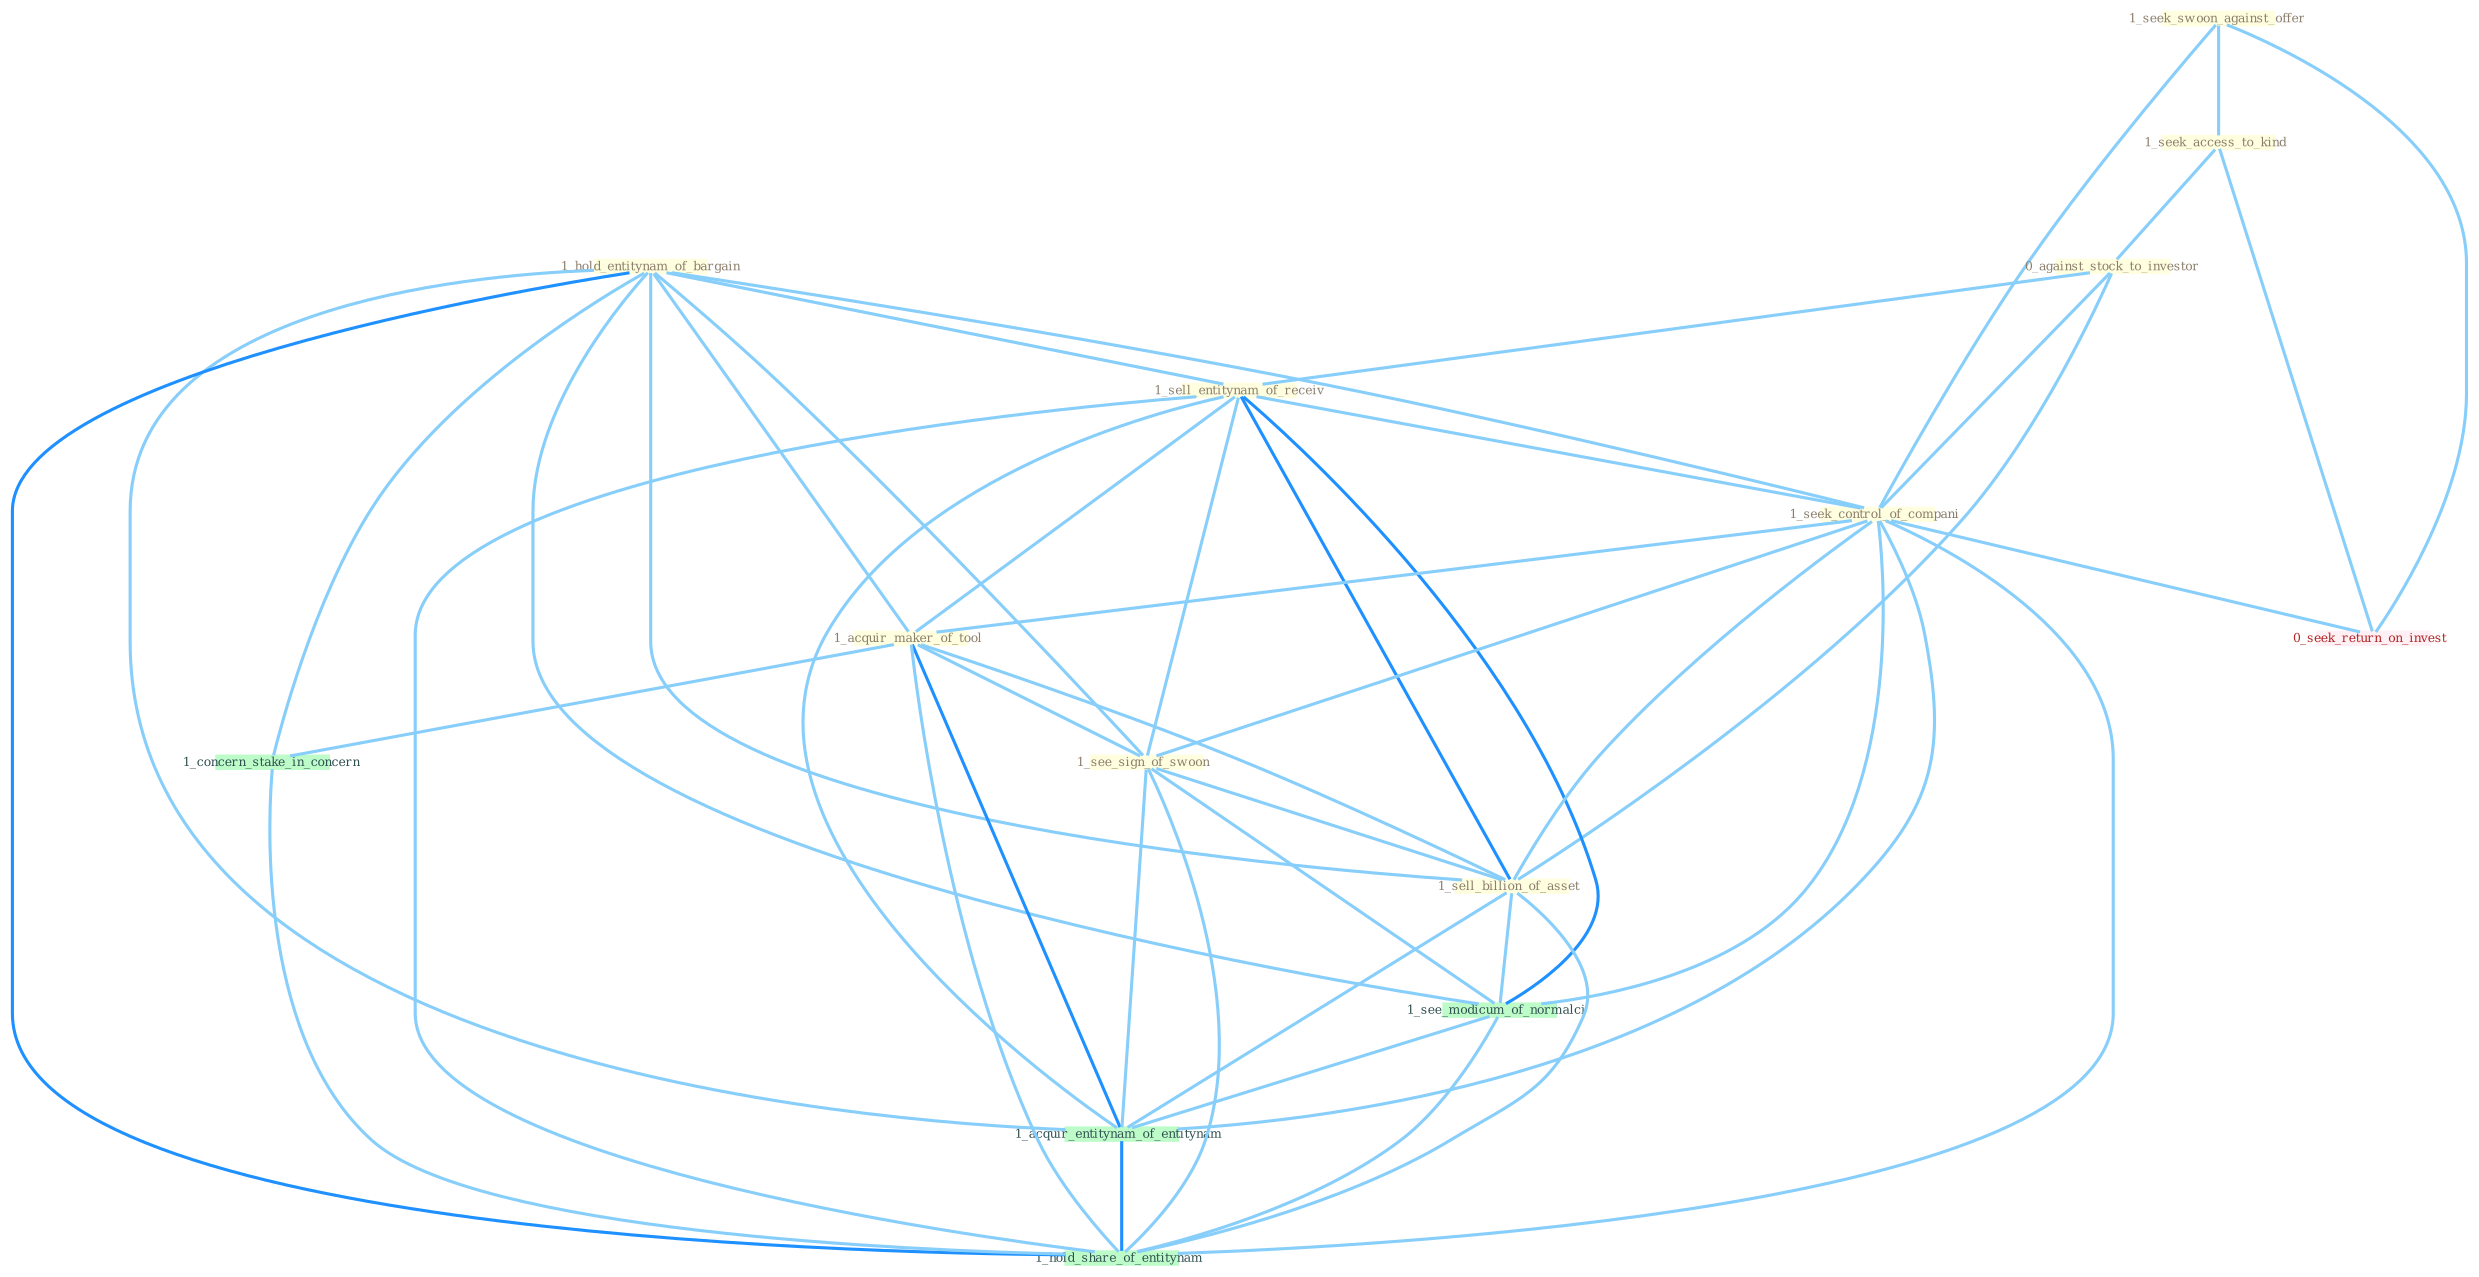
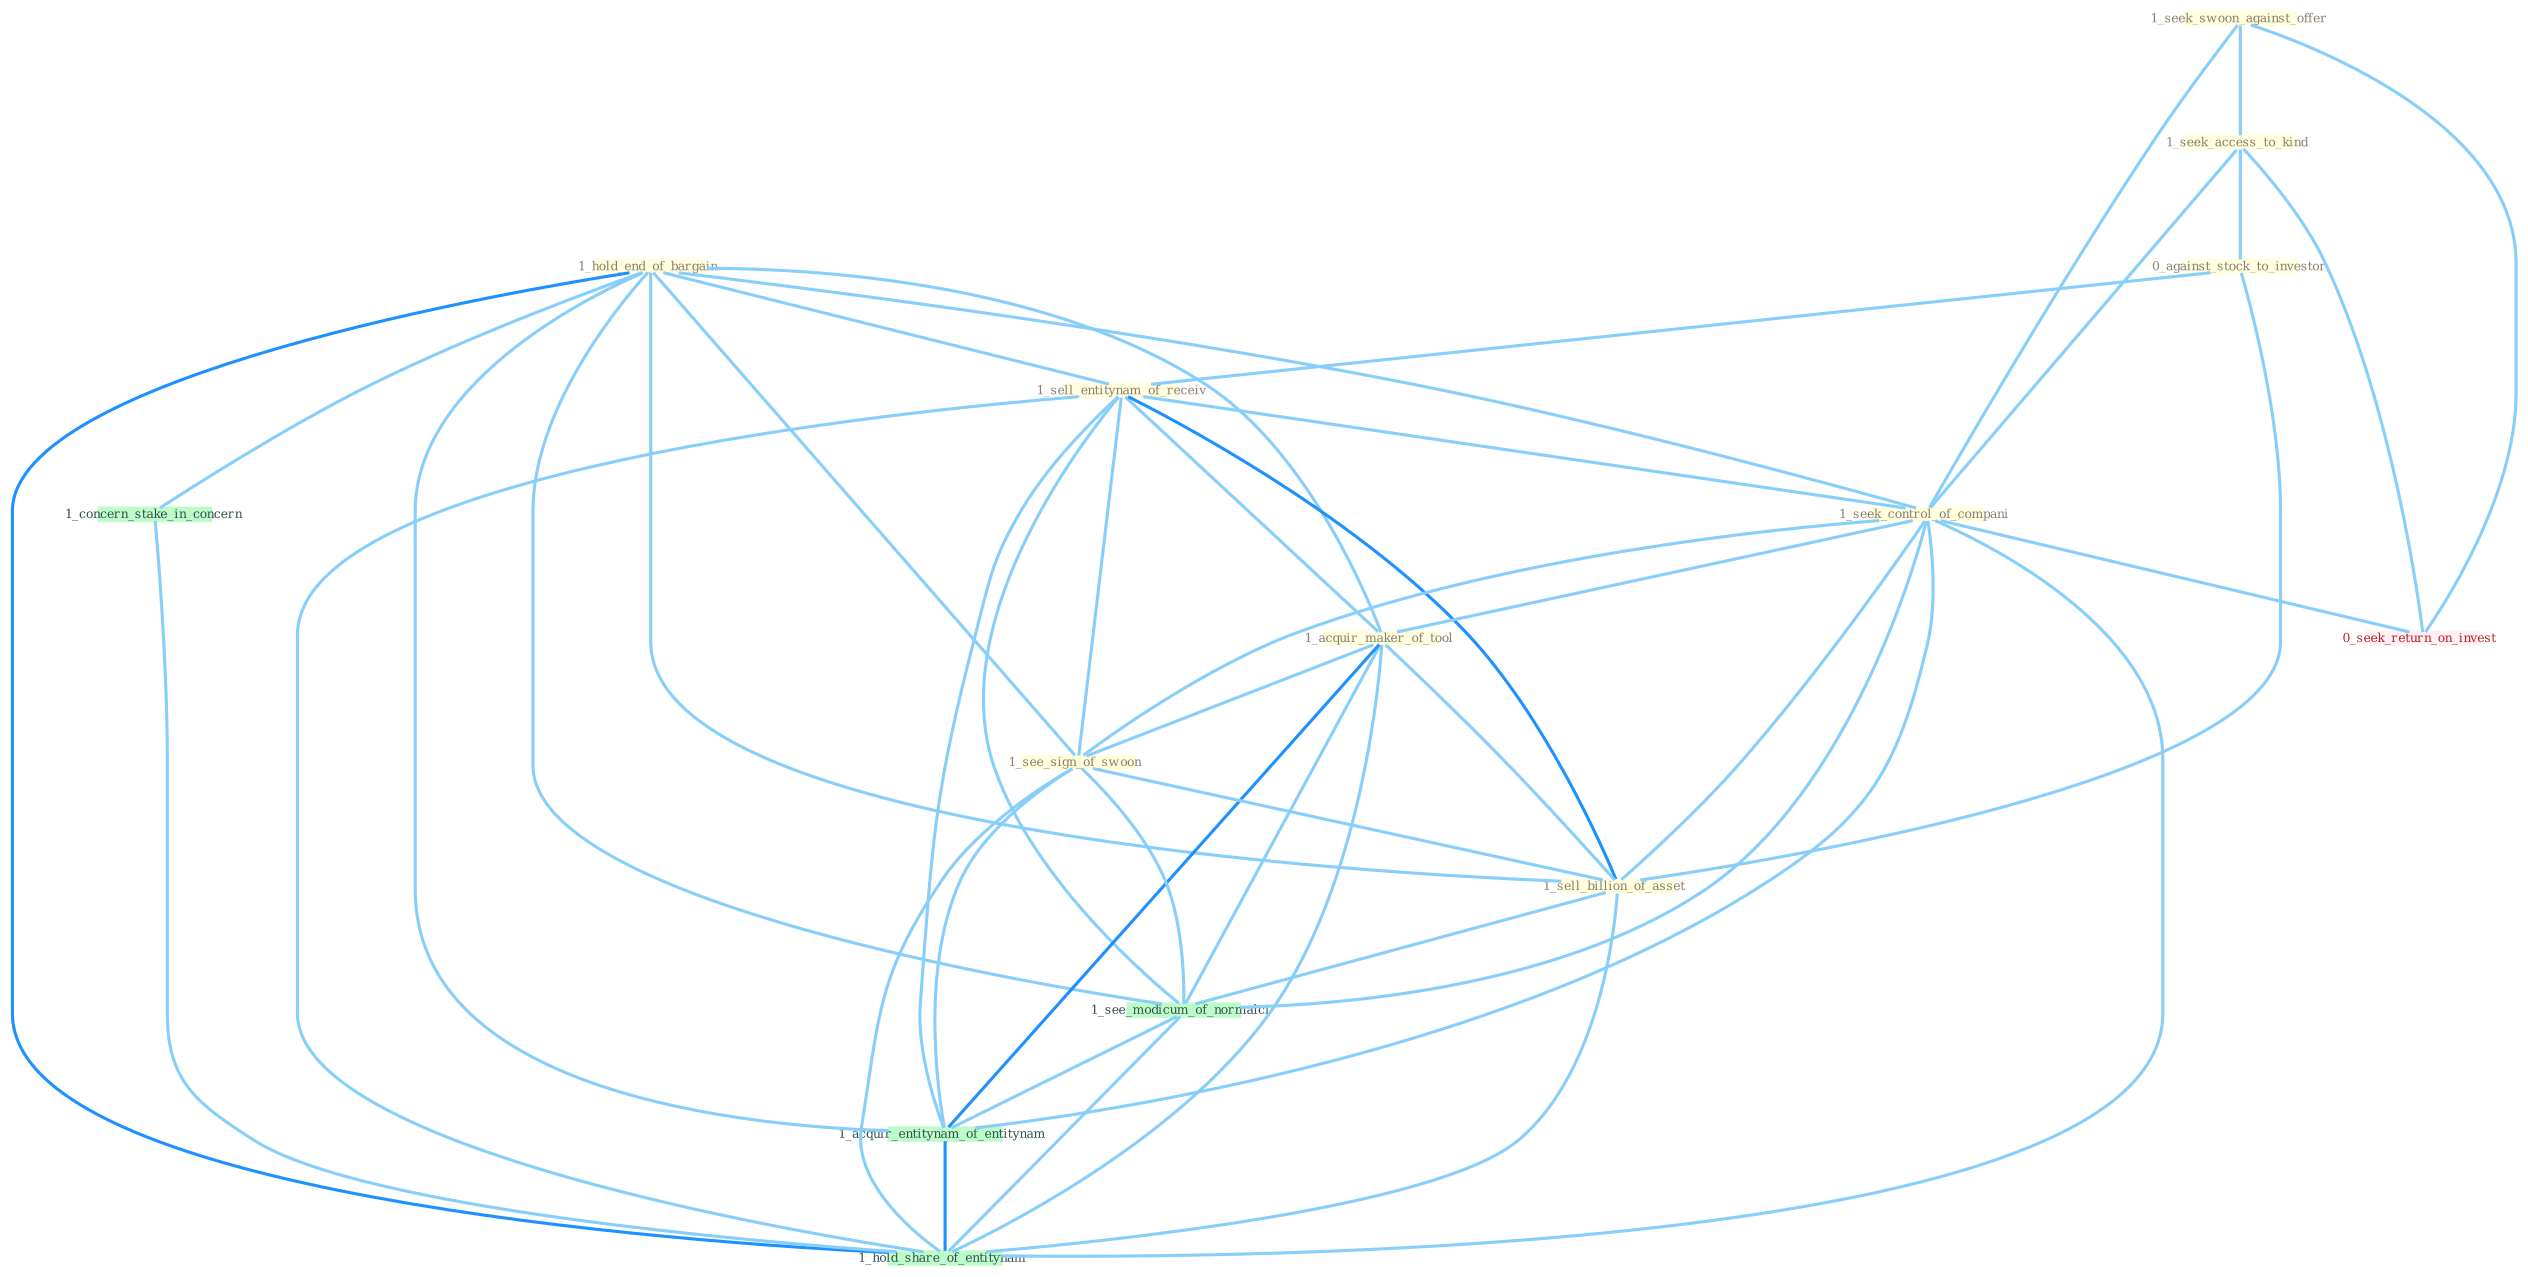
node "1_hold_entitynam_of_bargain": label "1_hold_entitynam_of_bargain" -> "1_hold_end_of_bargain"
edge "0_against_stock_to_investor" -- "1_seek_control_of_compani": now "1_seek_access_to_kind" -- "1_seek_control_of_compani"
edge "1_sell_entitynam_of_receiv" -- "1_see_modicum_of_normalci": color #1e90ff -> #87cefa
edge "1_acquir_maker_of_tool" -- "1_concern_stake_in_concern": now "1_acquir_maker_of_tool" -- "1_see_modicum_of_normalci"
edge "1_sell_billion_of_asset" -- "1_acquir_entitynam_of_entitynam": removed
